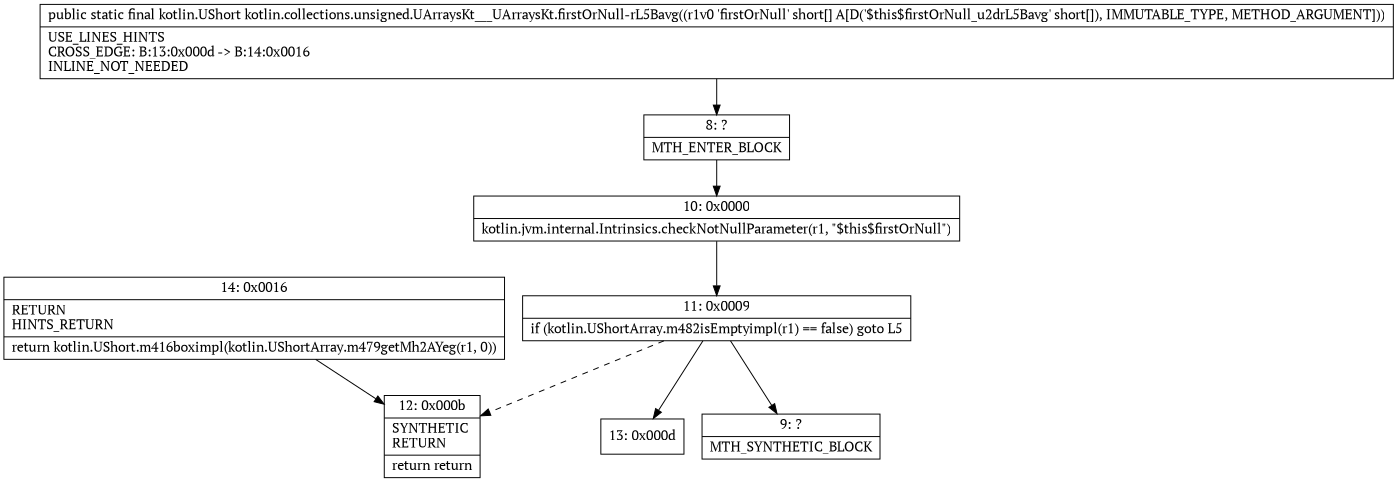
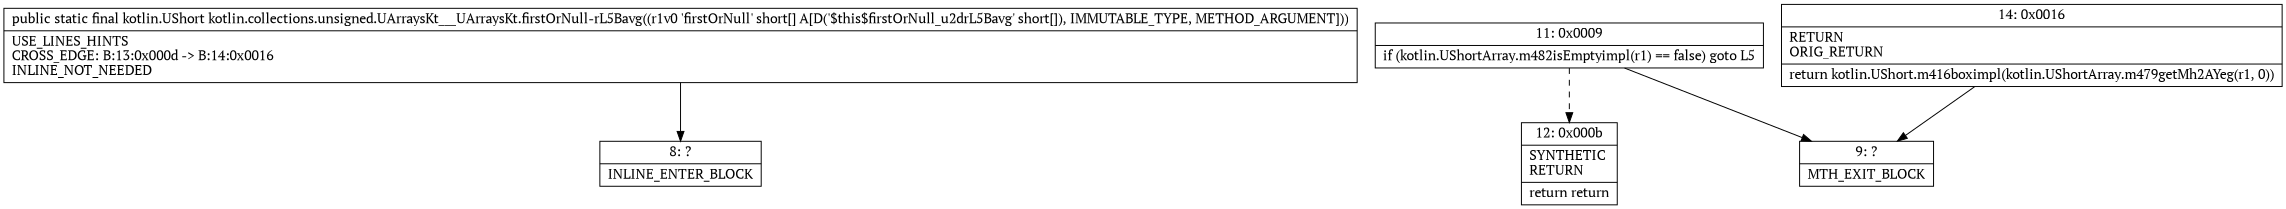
node "8: ?": text "MTH_ENTER_BLOCK" -> "INLINE_ENTER_BLOCK"
node "10: 0x0000": removed
node "14: 0x0016": text "HINTS_RETURN" -> "ORIG_RETURN"
edge "14: 0x0016" -> "12: 0x000b": now "14: 0x0016" -> "9: ?"
node "13: 0x000d": removed
node "9: ?": text "MTH_SYNTHETIC_BLOCK" -> "MTH_EXIT_BLOCK"
